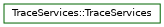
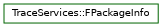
node "TraceServices::TraceServices": label "TraceServices::TraceServices" -> "TraceServices::FPackageInfo"
